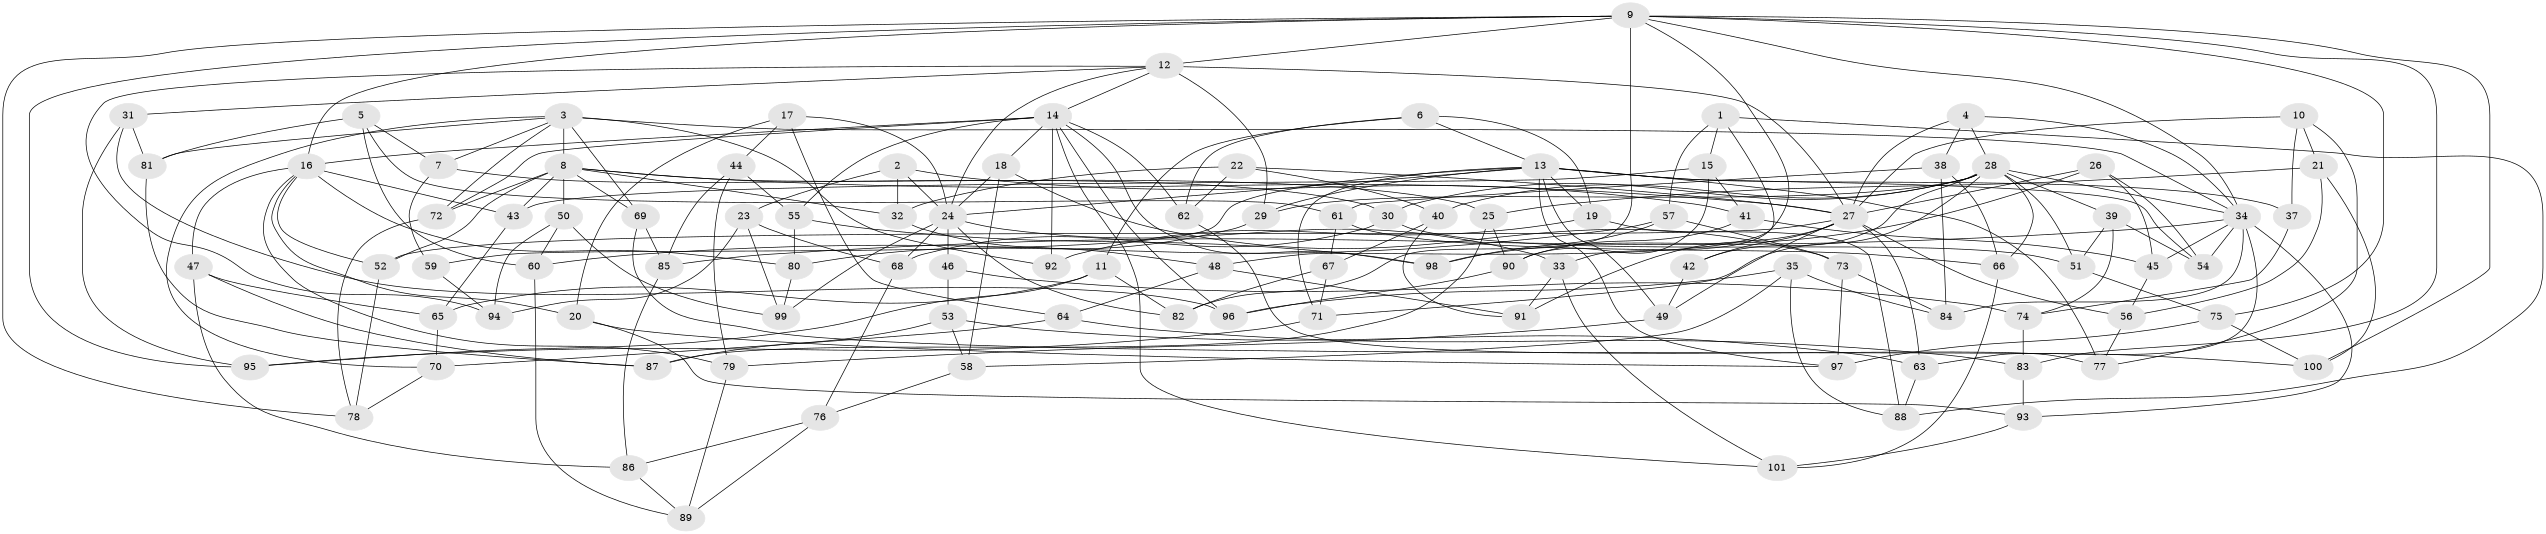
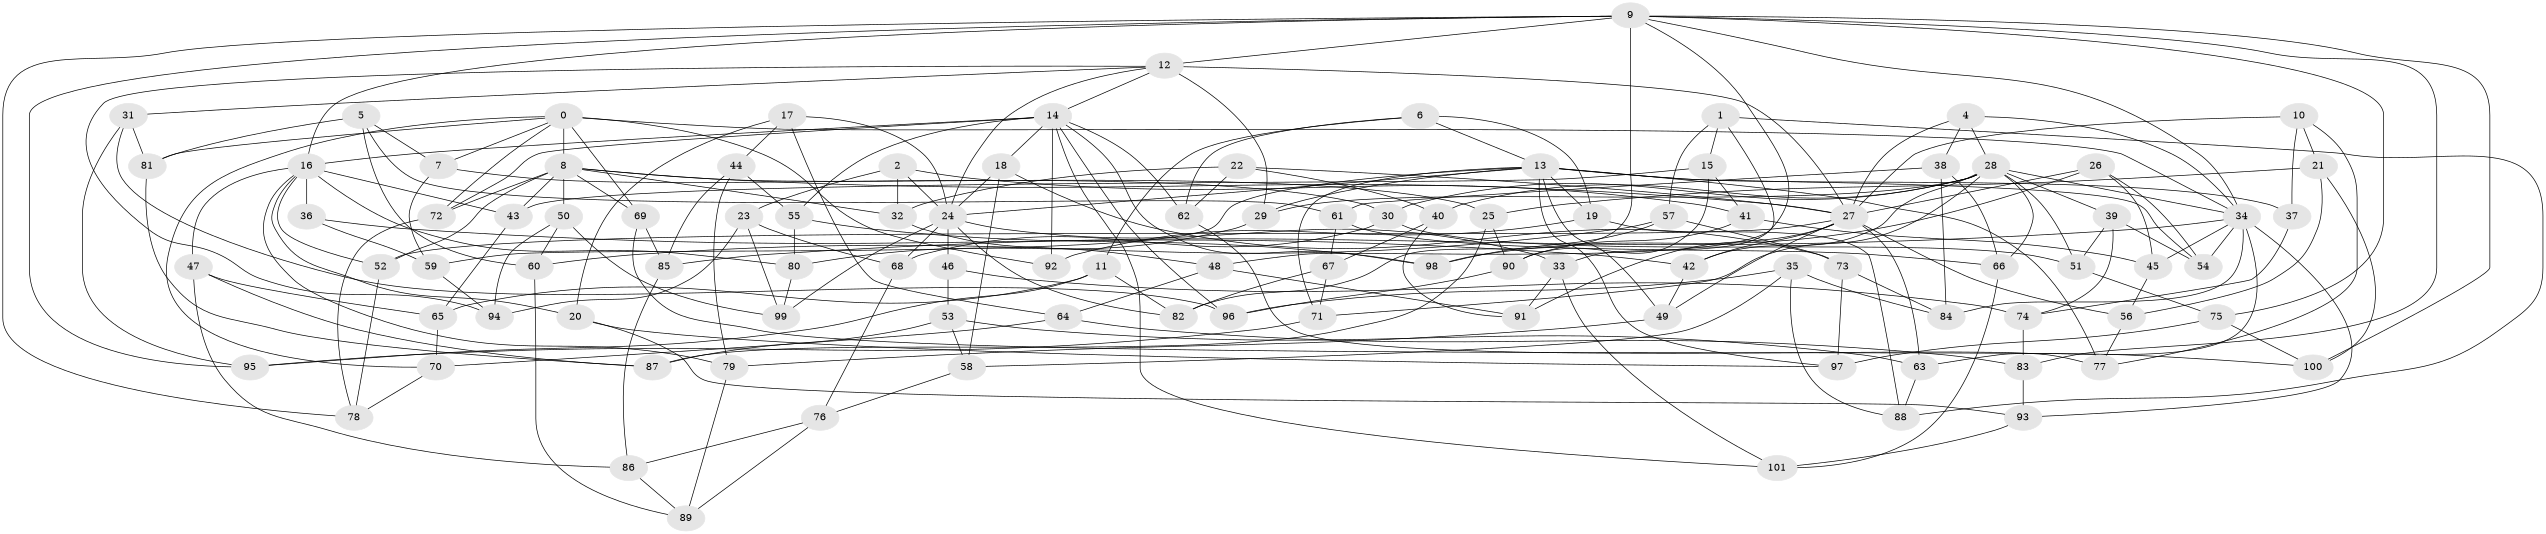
node "3": label "3" -> "0"
node "36": added
